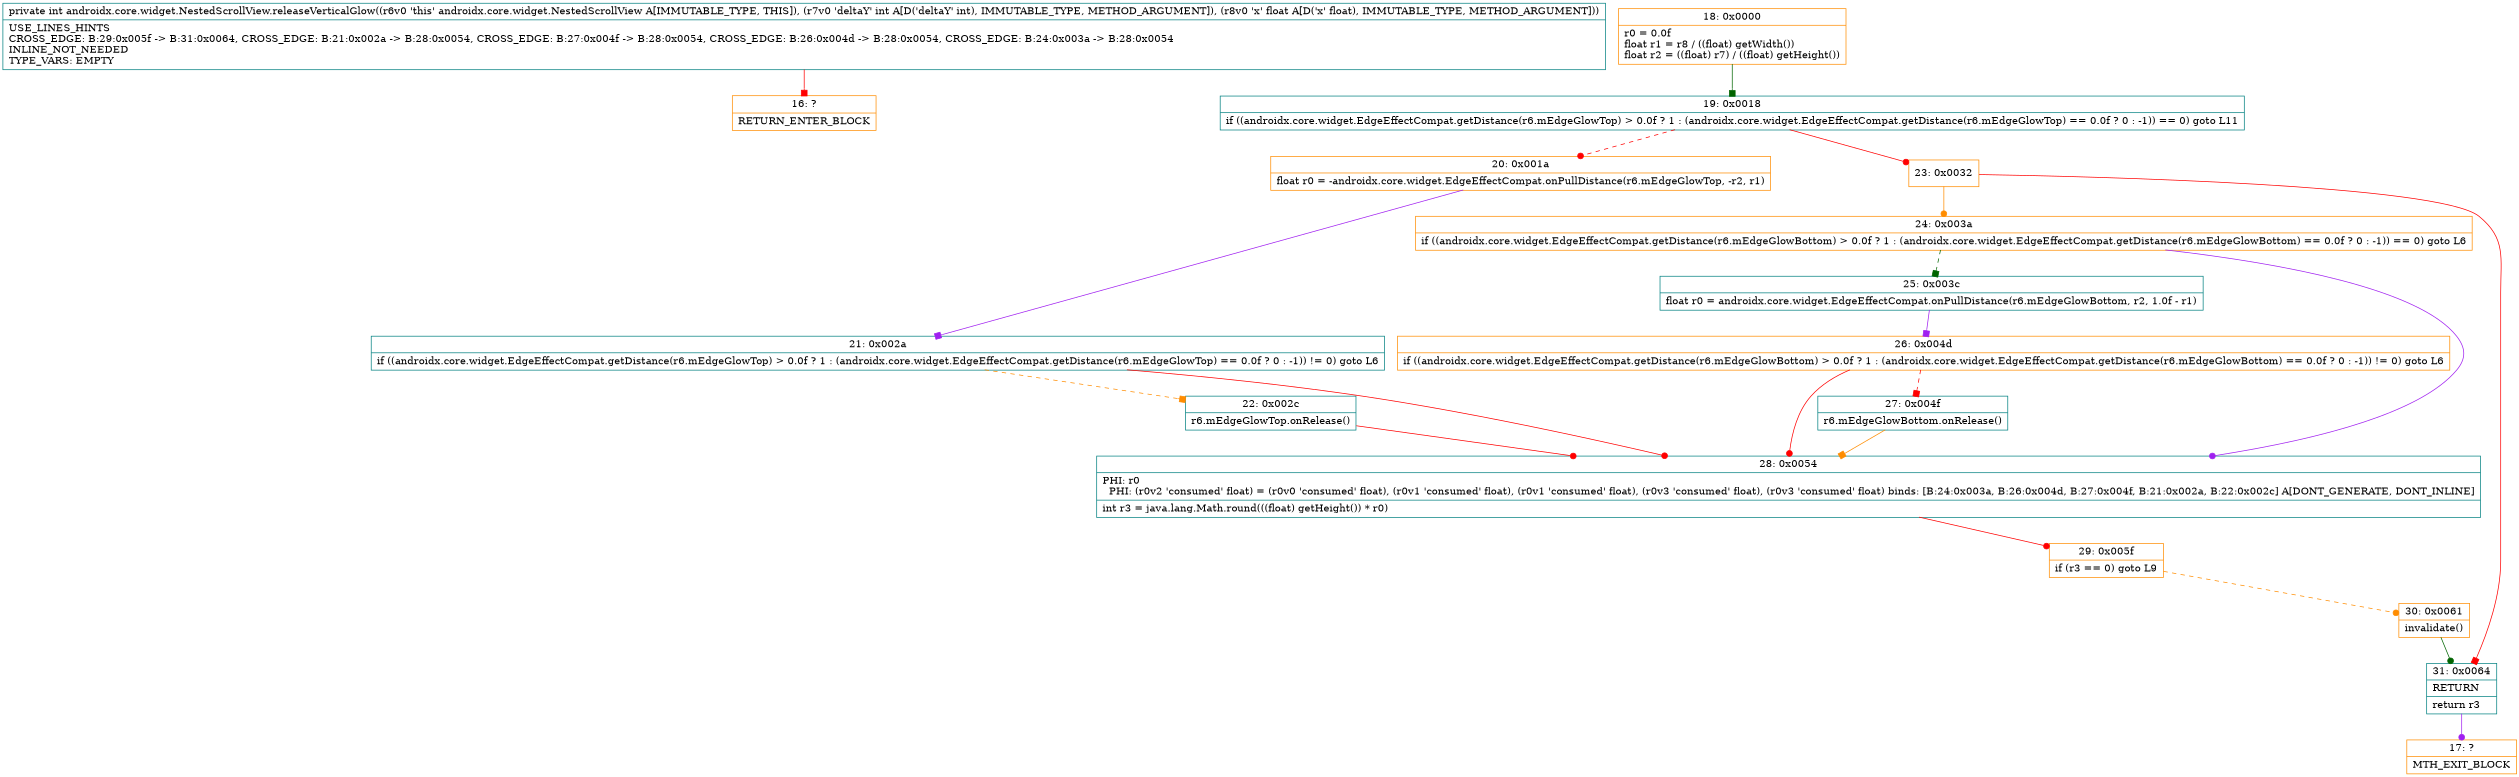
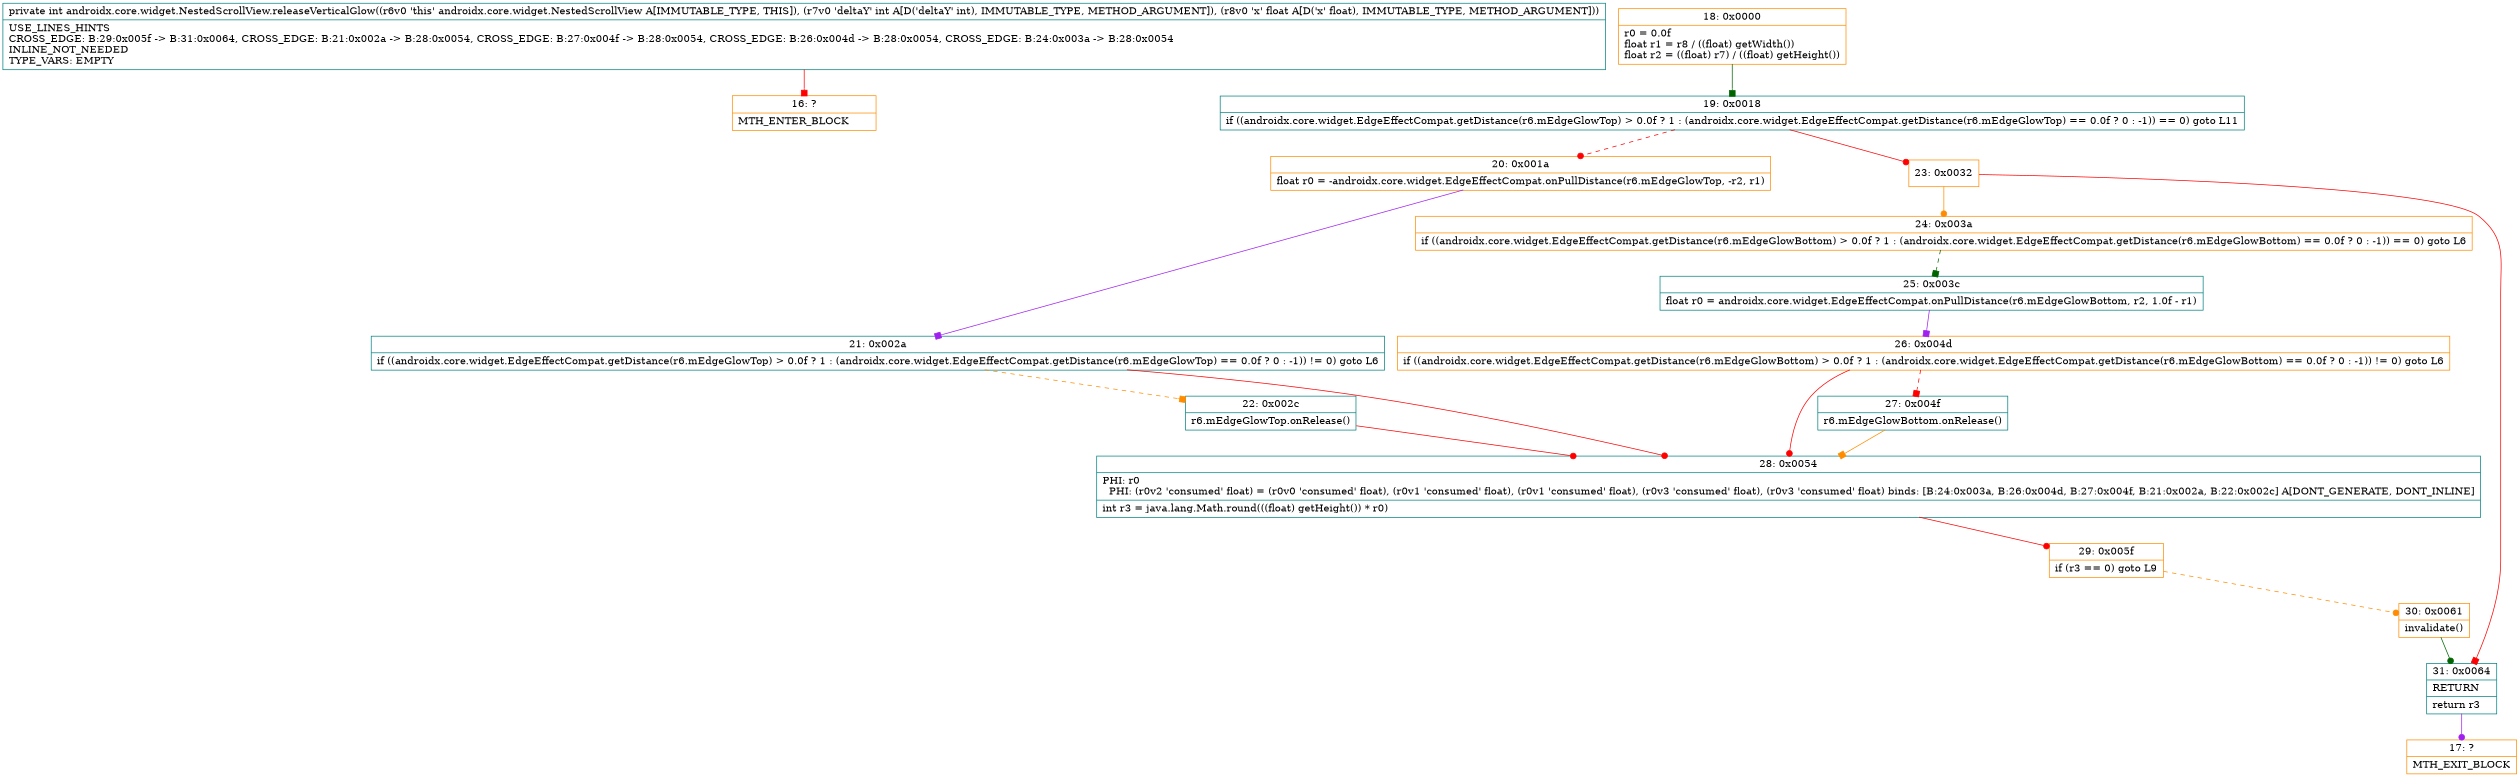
node "16: ?": text "RETURN_ENTER_BLOCK" -> "MTH_ENTER_BLOCK"
edge "24: 0x003a" -> "28: 0x0054": removed
